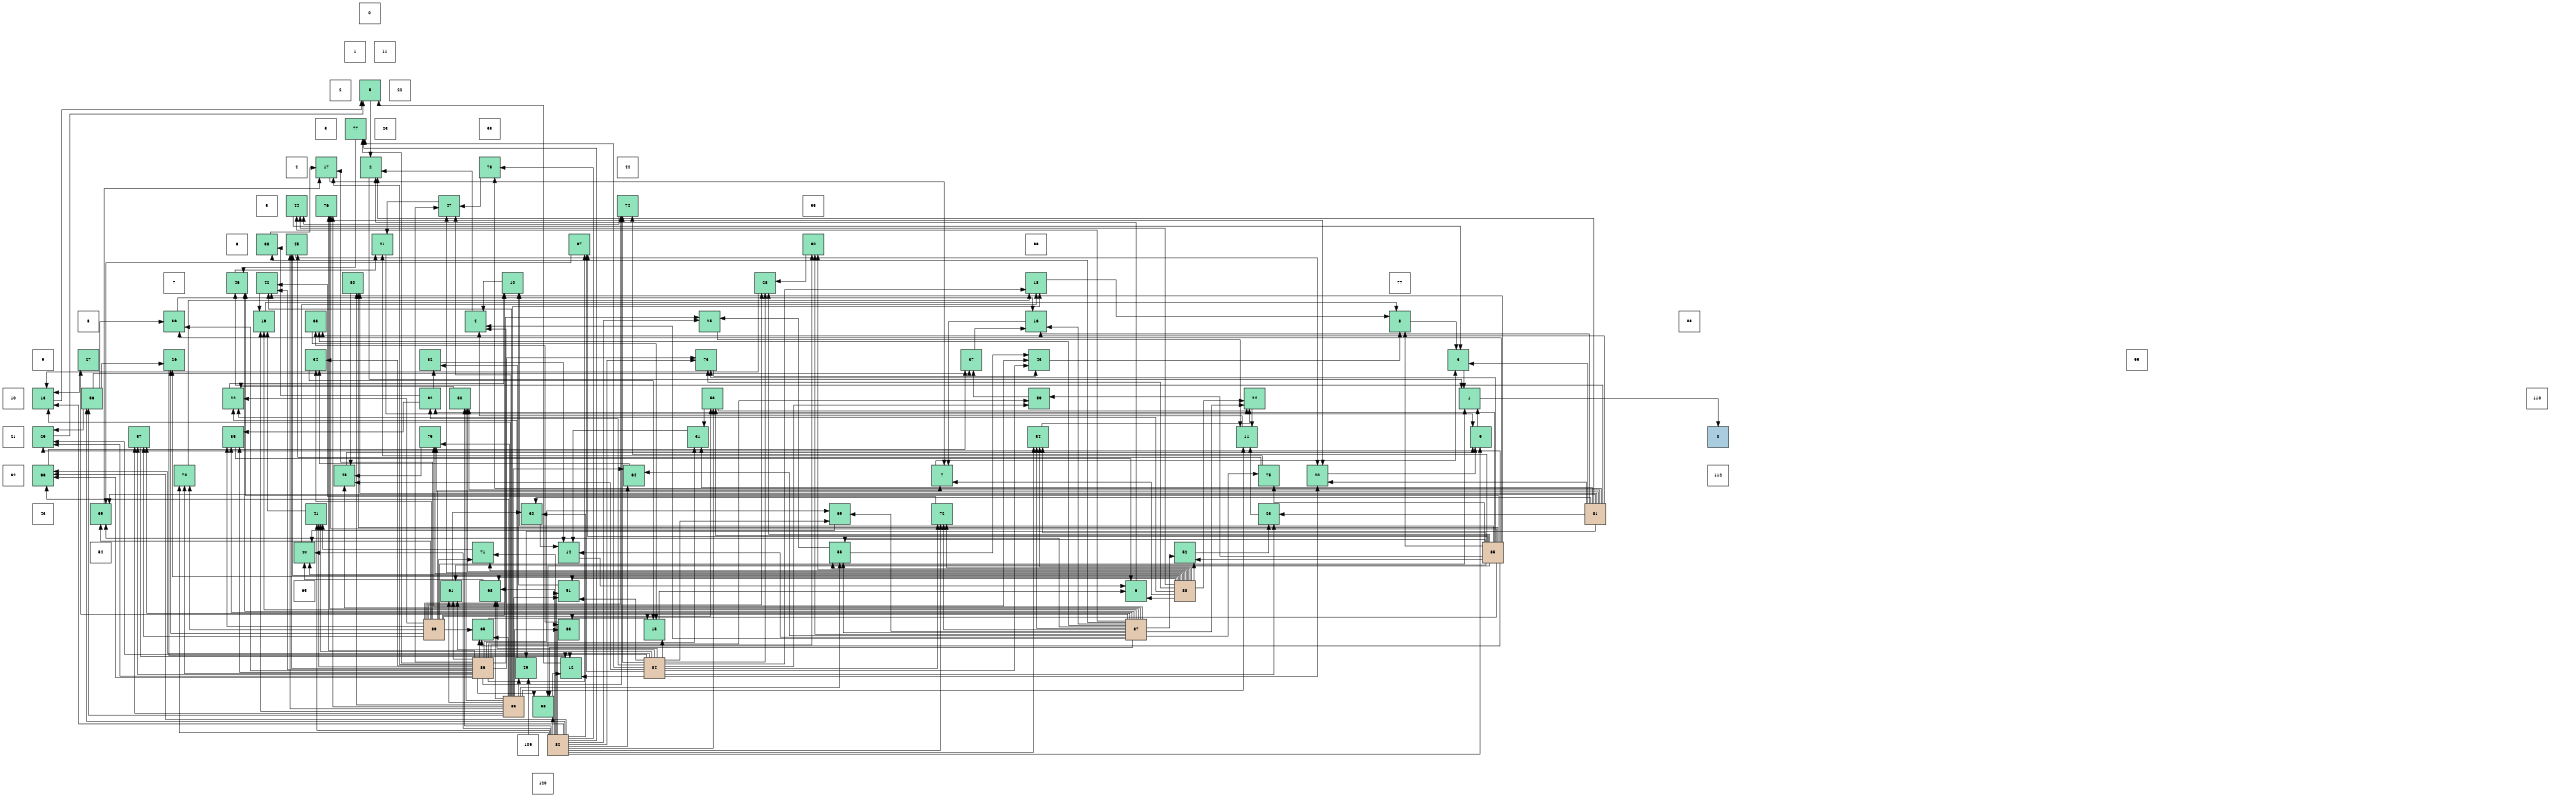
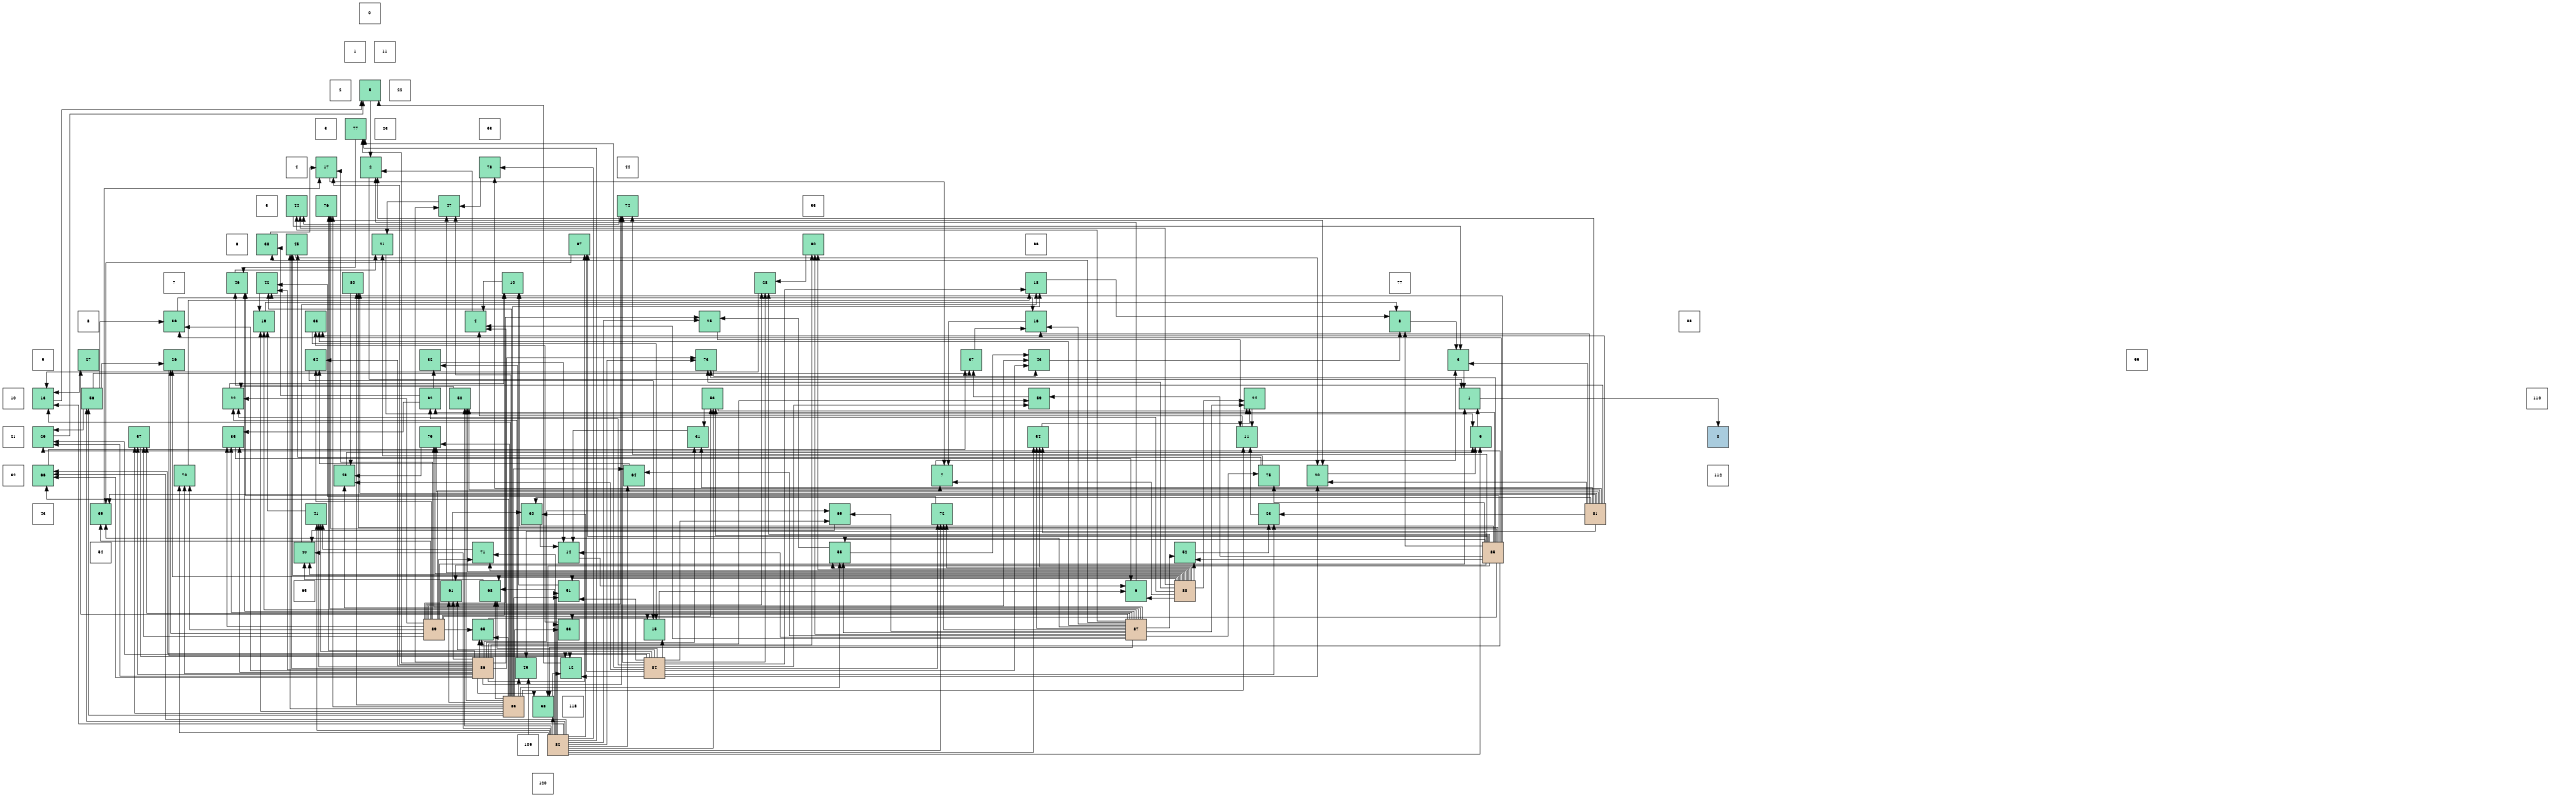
node "118": added
